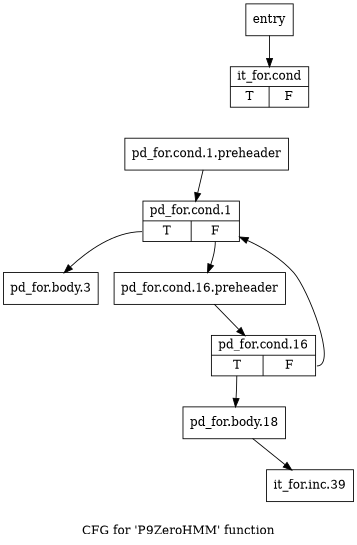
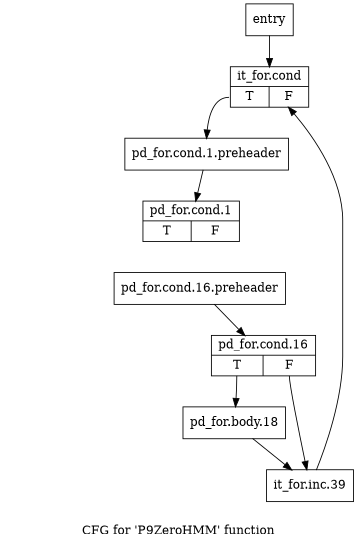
edge "it_for.cond" -> "pd_for.cond.1.preheader": added
edge "pd_for.cond.1" -> "pd_for.cond.16.preheader": removed
edge "it_for.inc.39" -> "it_for.cond": added
node "pd_for.body.3": removed
edge "pd_for.cond.16" -> "pd_for.cond.1": now "pd_for.cond.16" -> "it_for.inc.39"
